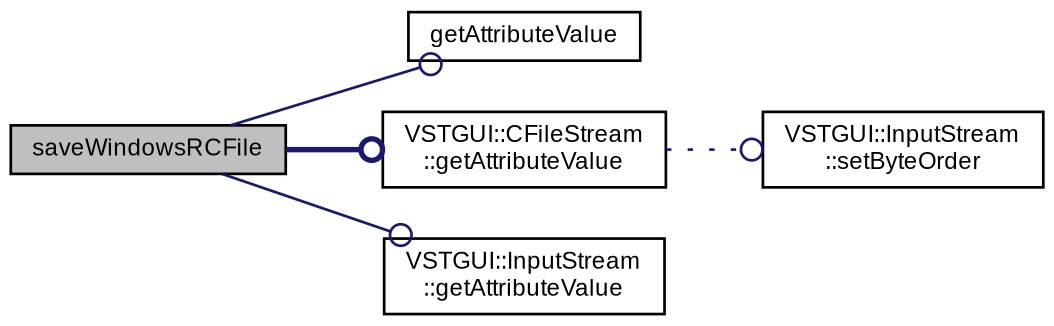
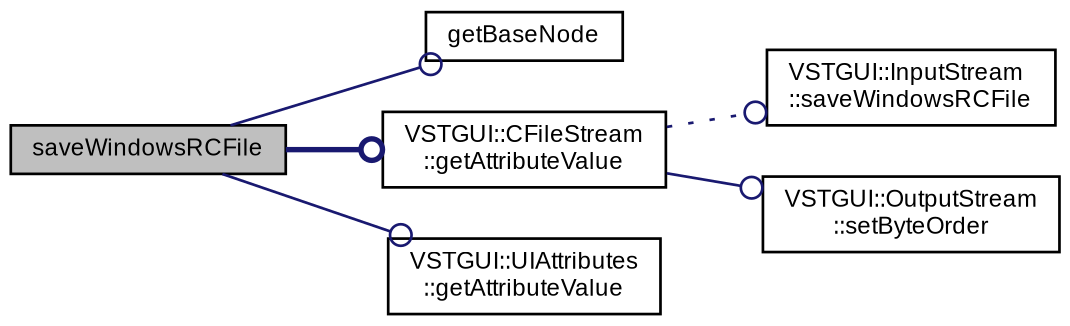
node "getAttributeValue": label "getAttributeValue" -> "getBaseNode"
node "VSTGUI::InputStream ::setByteOrder": label "VSTGUI::InputStream ::setByteOrder" -> "VSTGUI::InputStream ::saveWindowsRCFile"
node "VSTGUI::OutputStream ::setByteOrder": added
node "VSTGUI::InputStream ::getAttributeValue": label "VSTGUI::InputStream ::getAttributeValue" -> "VSTGUI::UIAttributes ::getAttributeValue"
